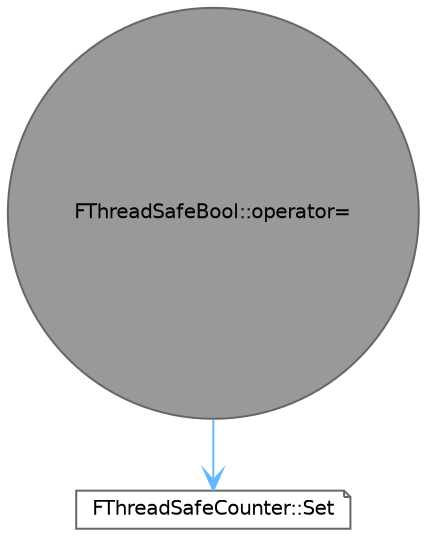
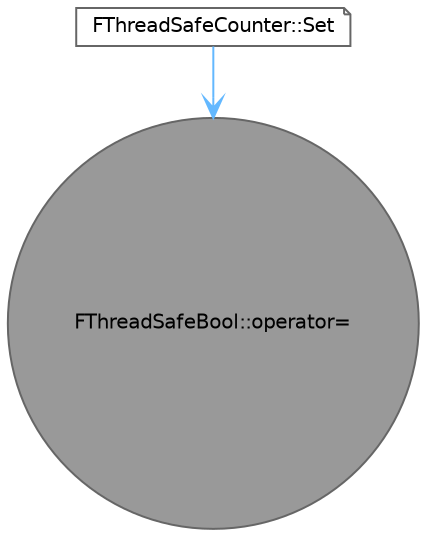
edge "FThreadSafeBool::operator=" -> "FThreadSafeCounter::Set": reversed
